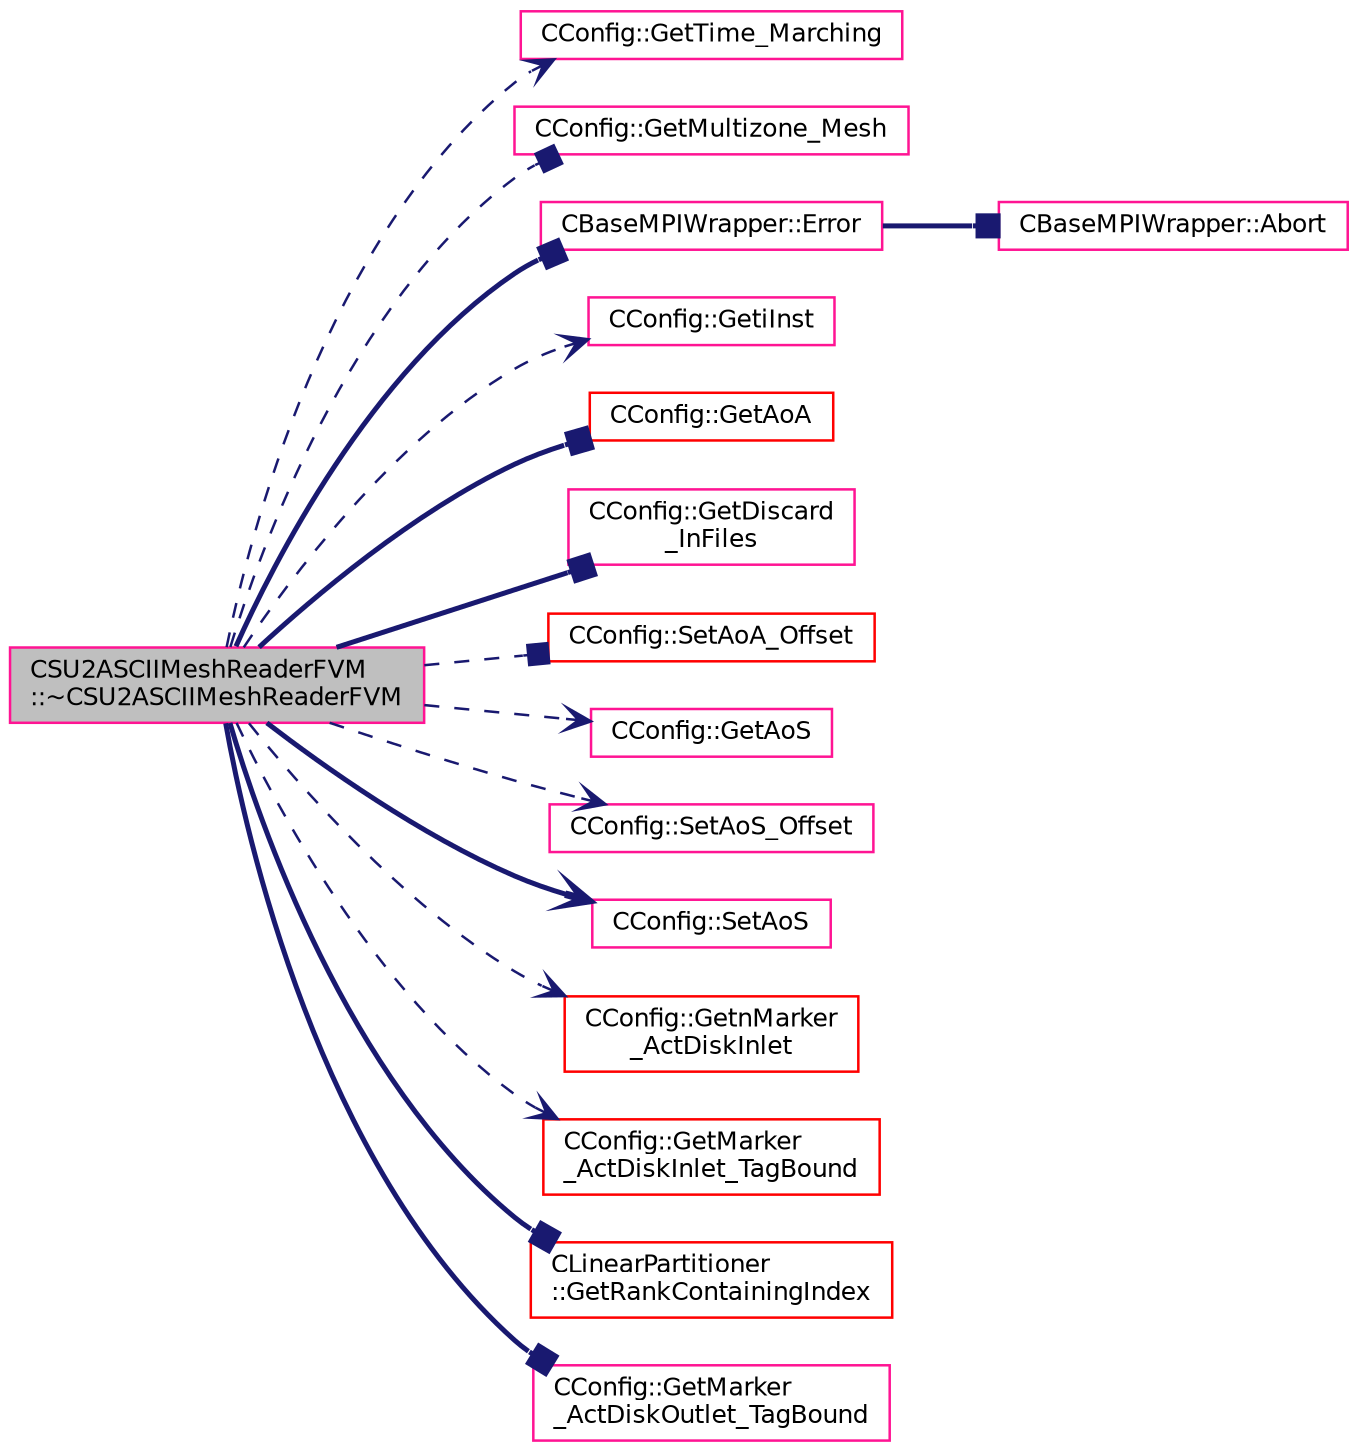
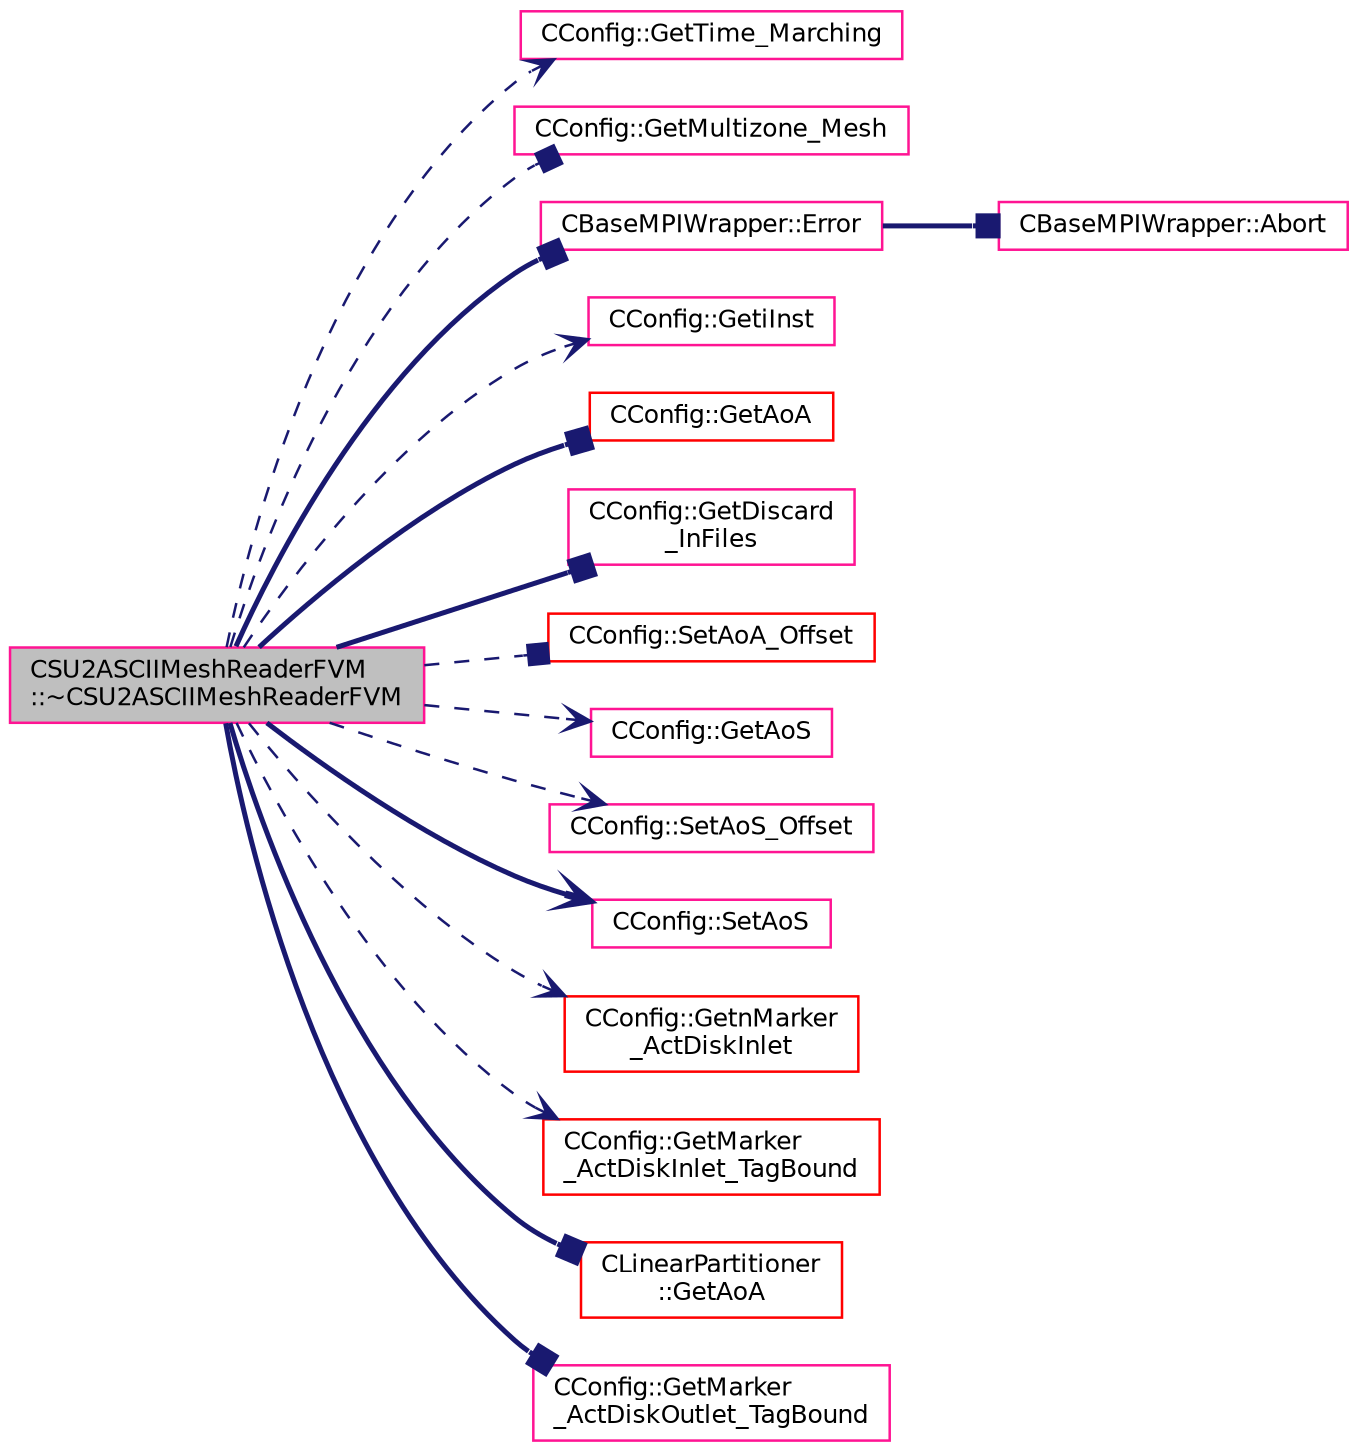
node "CLinearPartitioner ::GetRankContainingIndex": label "CLinearPartitioner ::GetRankContainingIndex" -> "CLinearPartitioner ::GetAoA"
